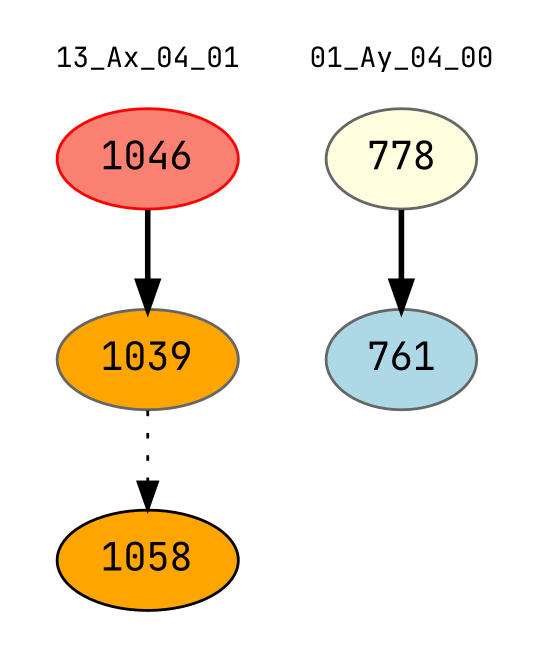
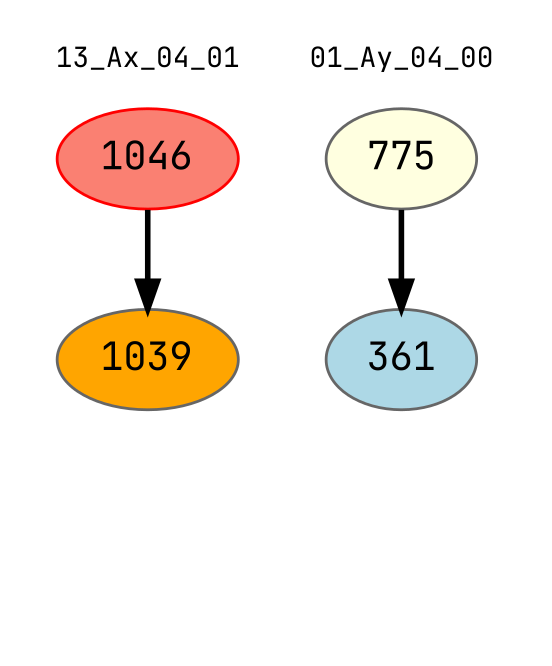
node "778": label "778" -> "775"
node "761": label "761" -> "361"
node "1058": removed
